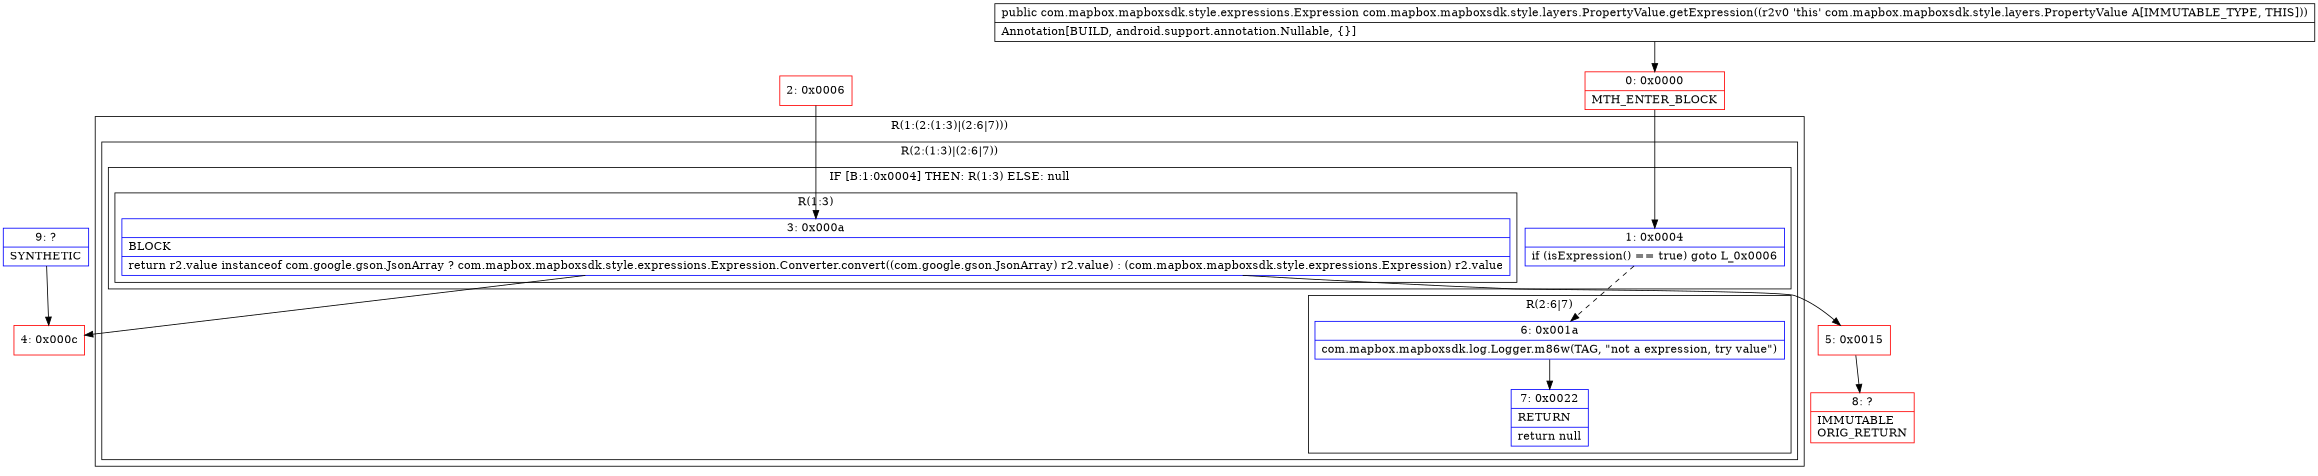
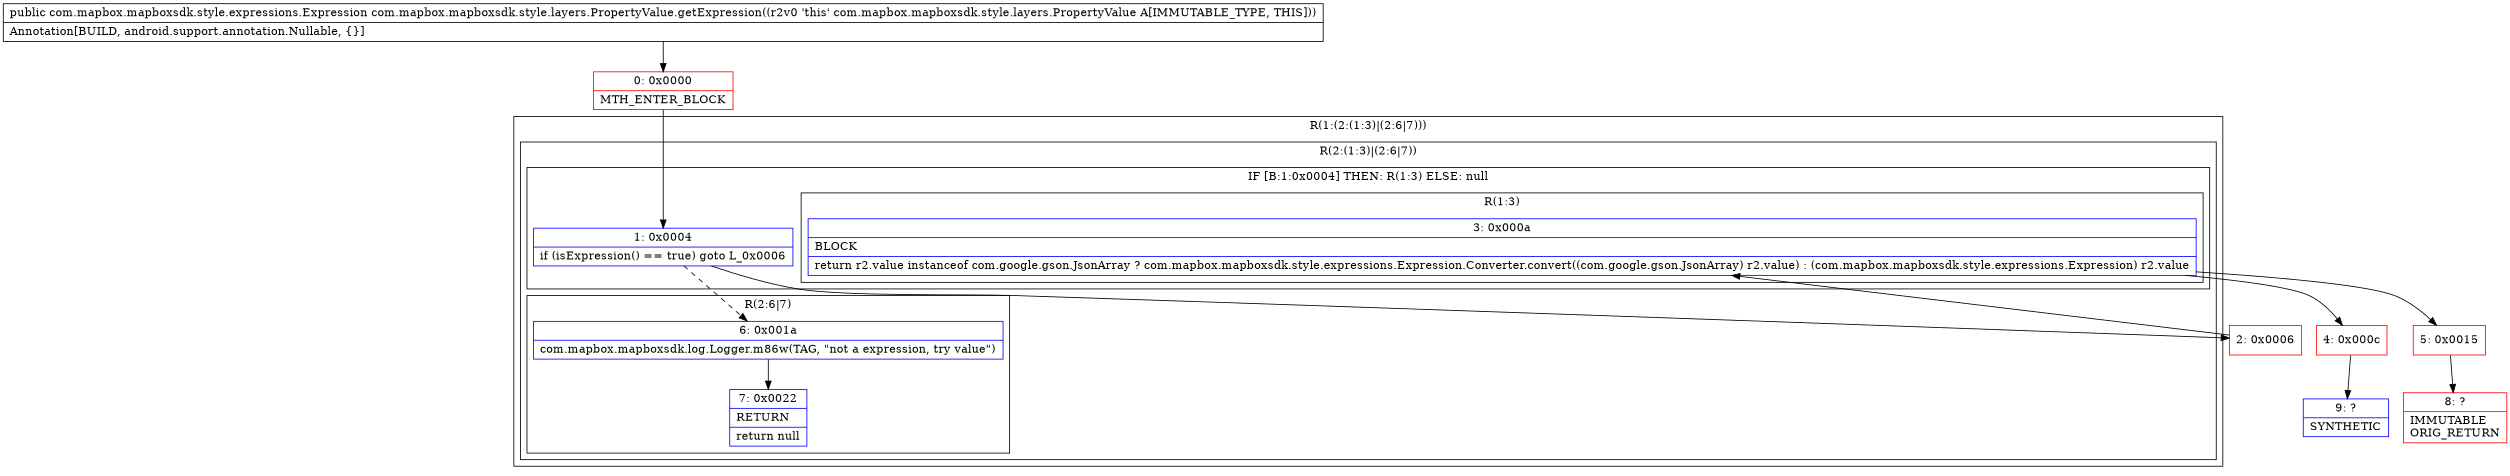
edge "9: ?" -> "4: 0x000c": reversed
edge "1: 0x0004" -> "2: 0x0006": added
